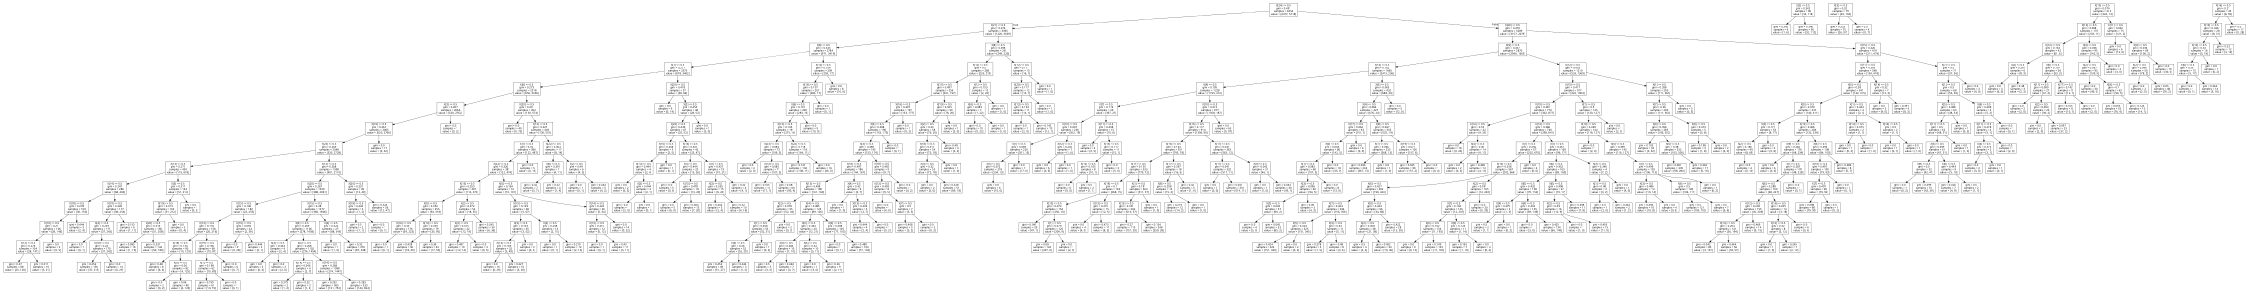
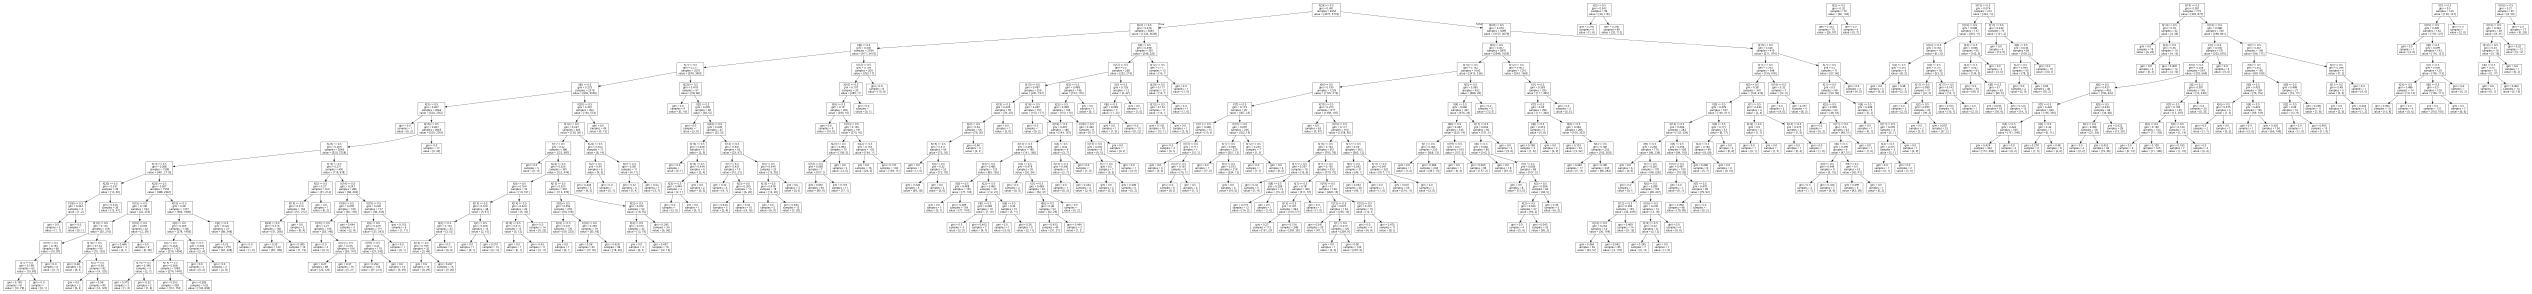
node "X[15] <= 0.5 gini = 0.417 samples = 917 value = [422, 1004]": removed
edge "X[16] <= 0.5 gini = 0.497 samples = 197 value = [153, 177]" -> "X[5] <= 0.5 gini = 0.498 samples = 196 value = [153, 175]": now "X[16] <= 0.5 gini = 0.497 samples = 197 value = [153, 177]" -> "X[18] <= 0.5 gini = 0.497 samples = 186 value = [144, 167]"
